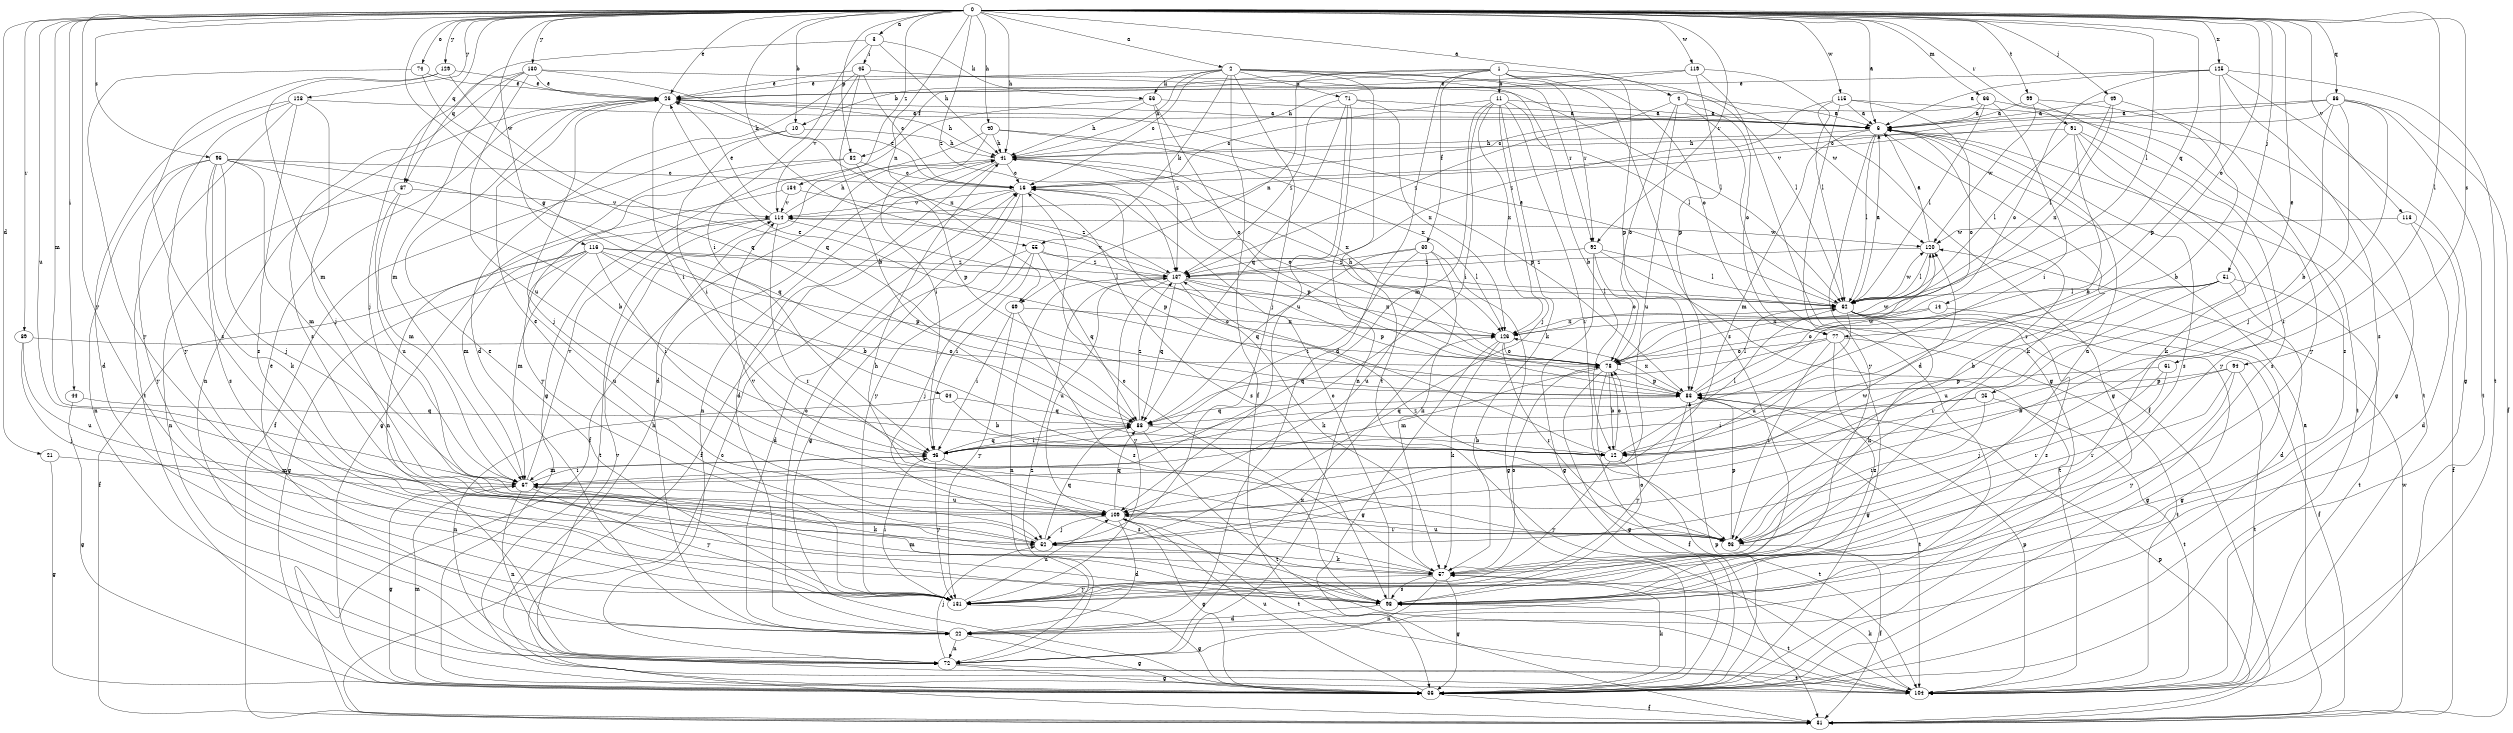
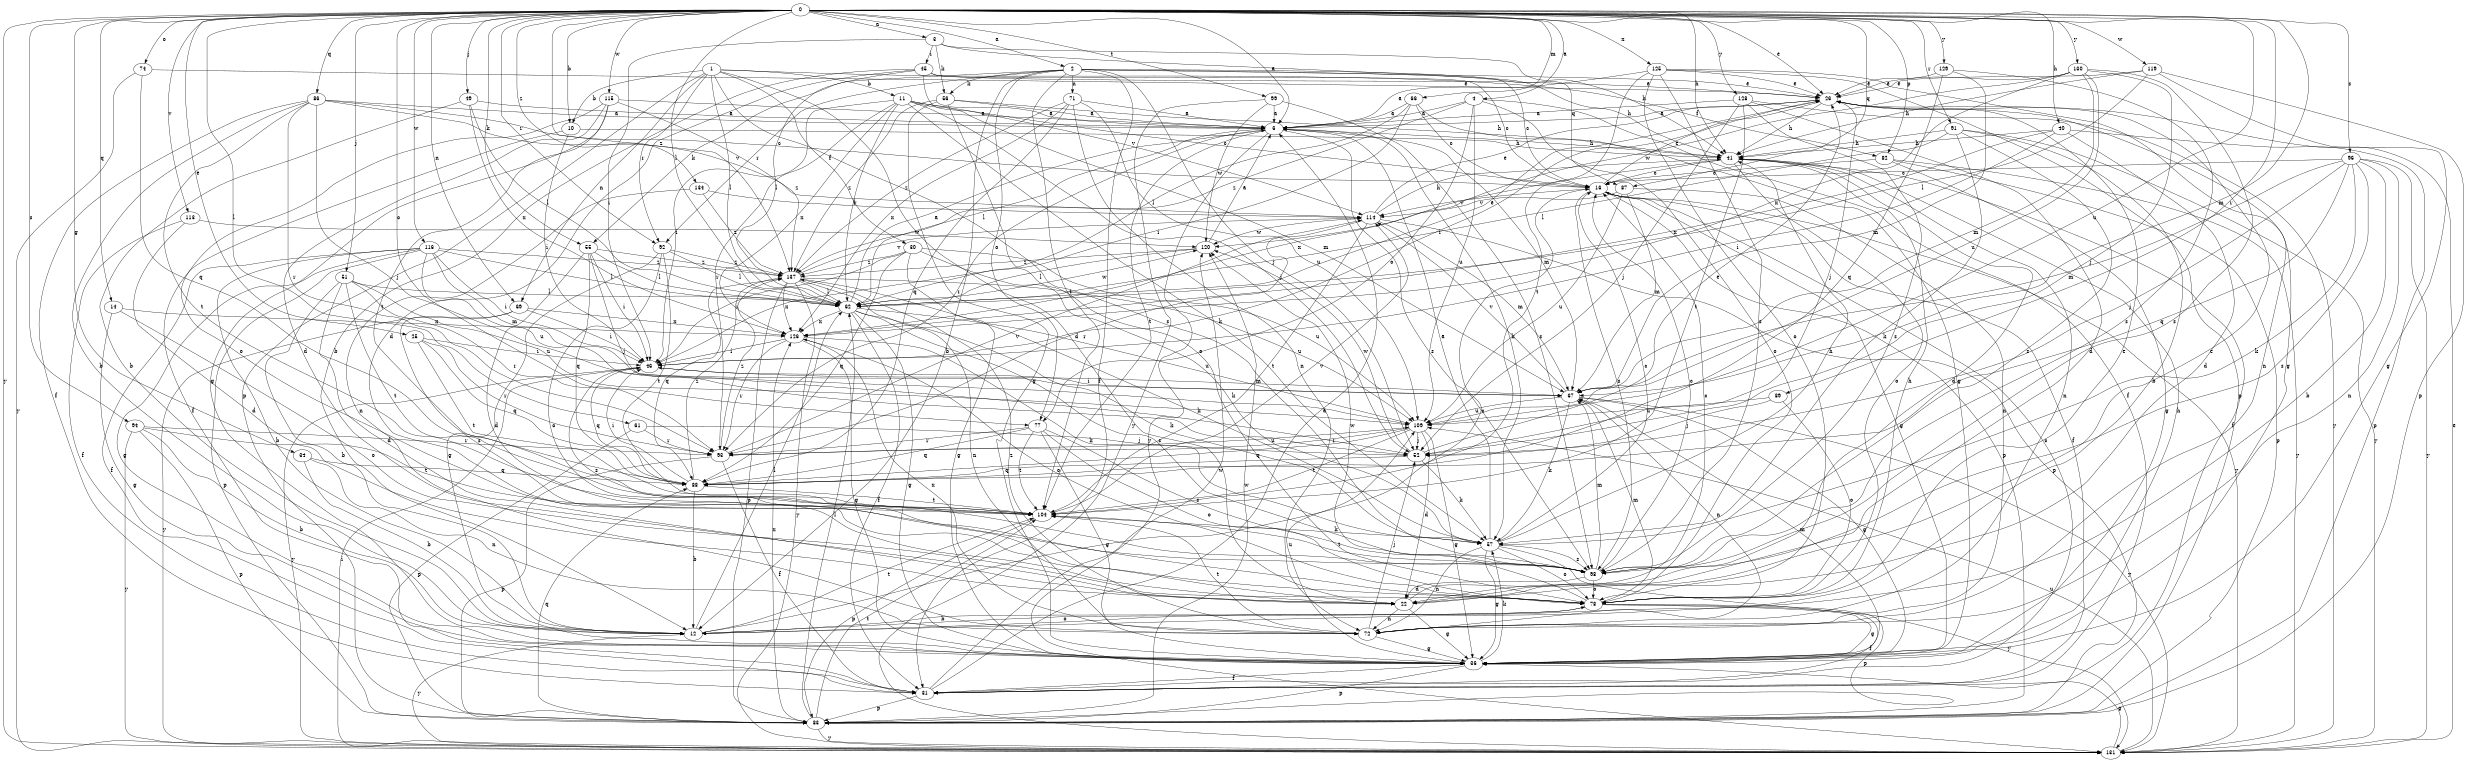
edge "126" -> "46": added, label "i"
node "44": removed
node "21": removed
